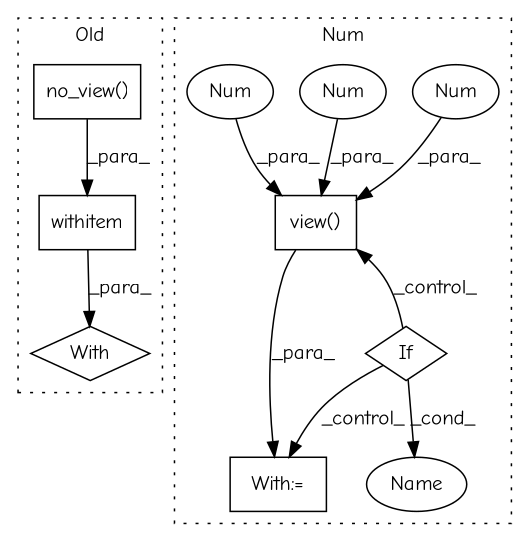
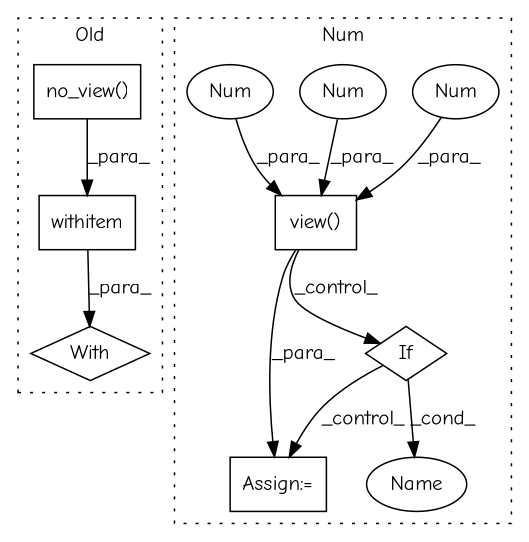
edge "If" -> "view()": reversed
node "With:=": label "With:=" -> "Assign:="
